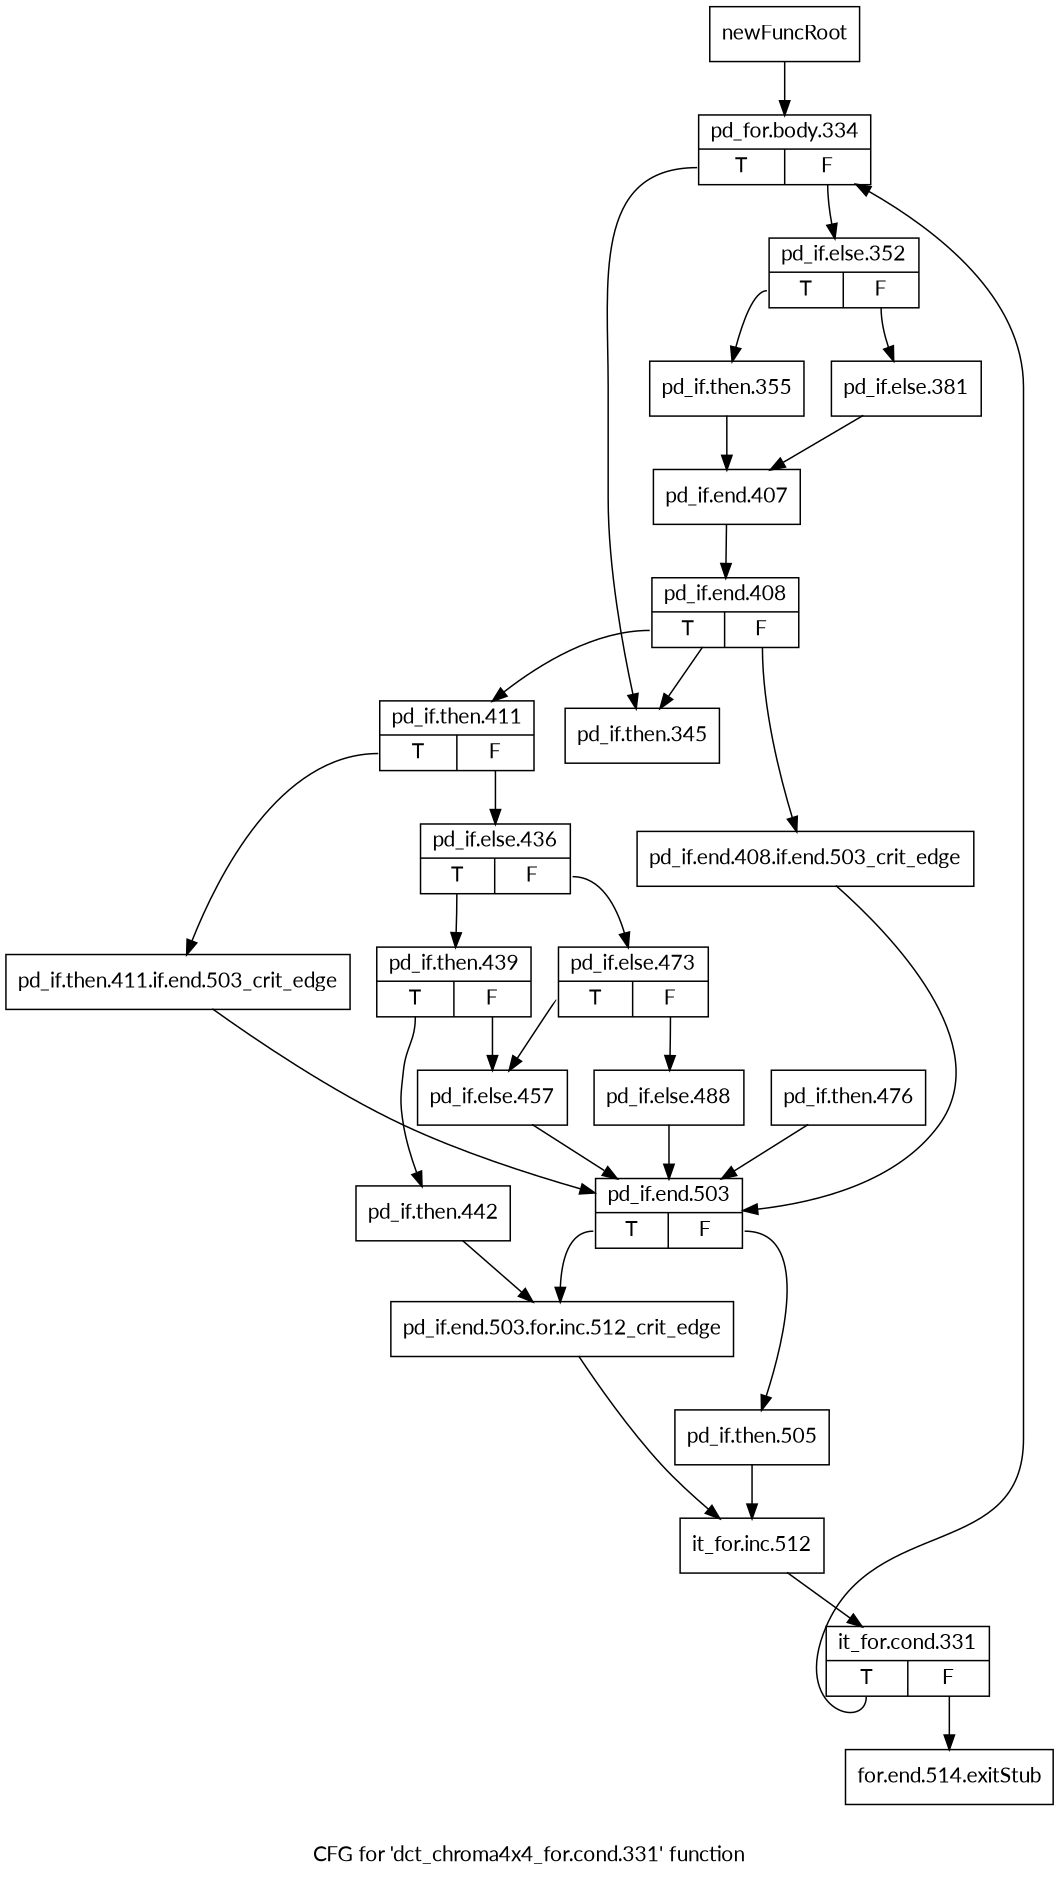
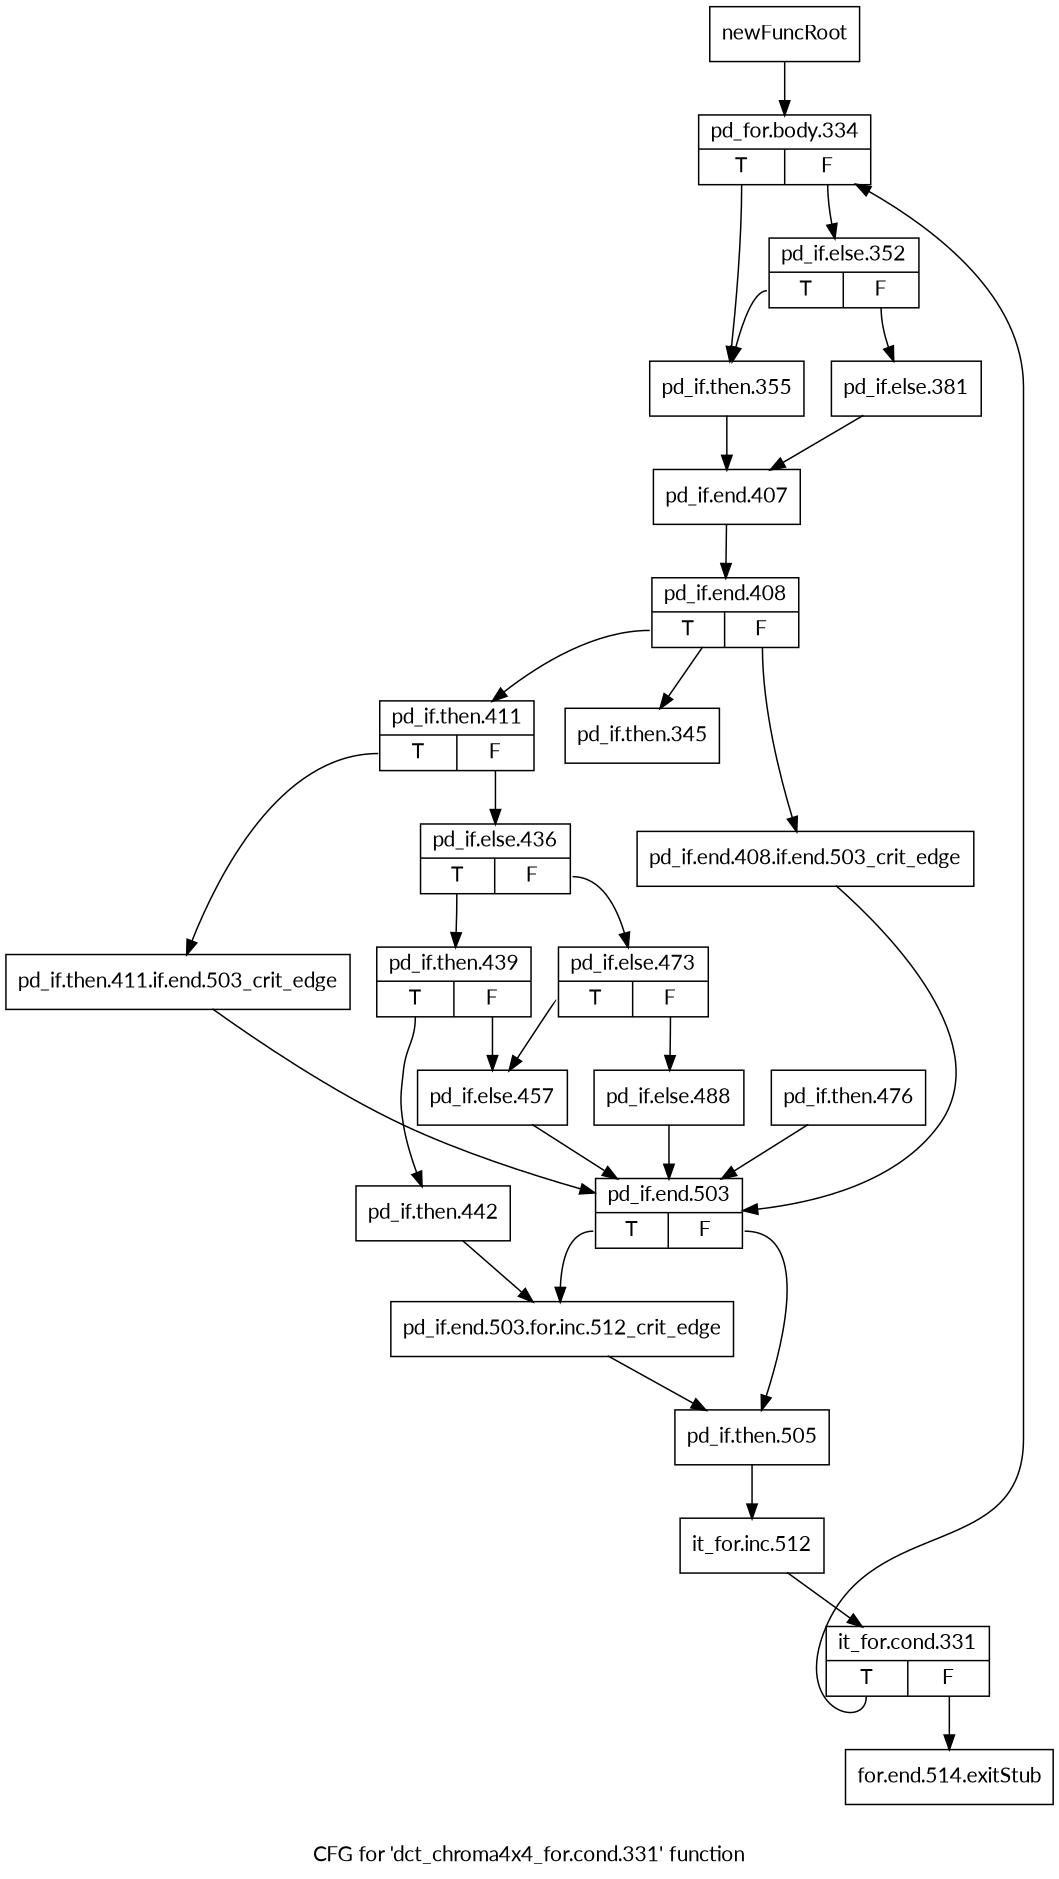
edge "pd_for.body.334" -> "pd_if.then.345": now "pd_for.body.334" -> "pd_if.then.355"
edge "pd_if.end.503.for.inc.512_crit_edge" -> "it_for.inc.512": now "pd_if.end.503.for.inc.512_crit_edge" -> "pd_if.then.505"
